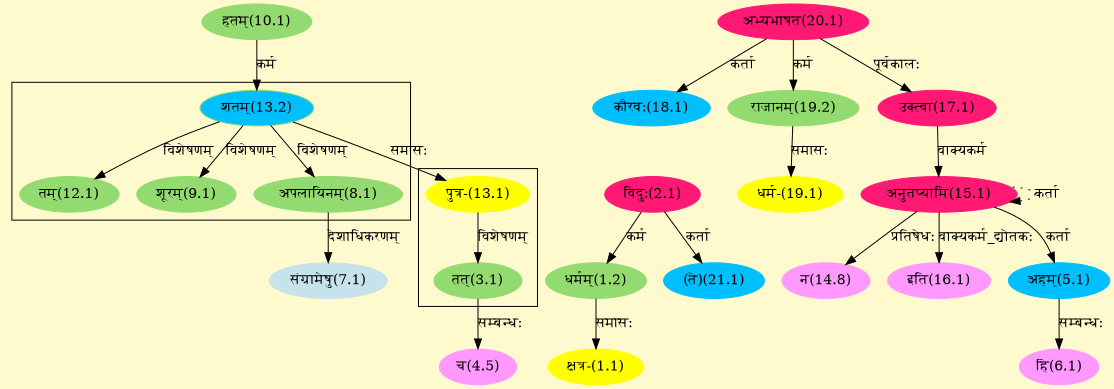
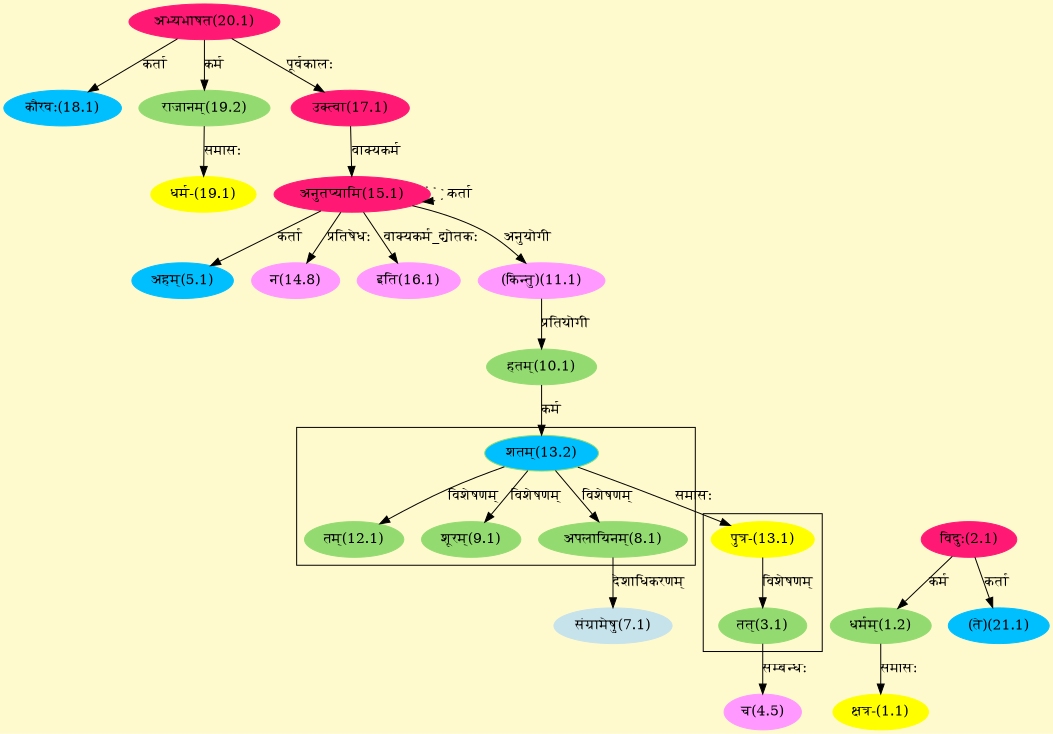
node "(किन्तु)(11.1)": added
node "हि(6.1)": removed
